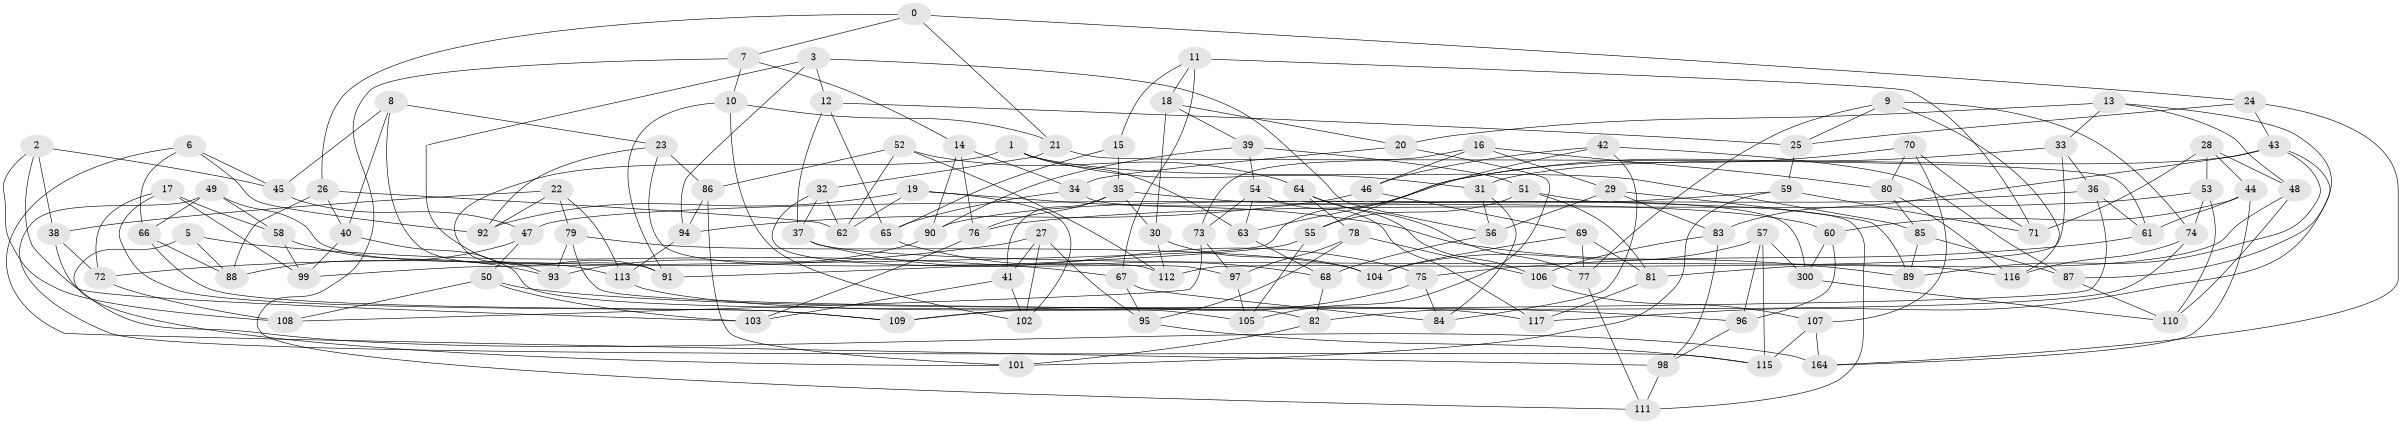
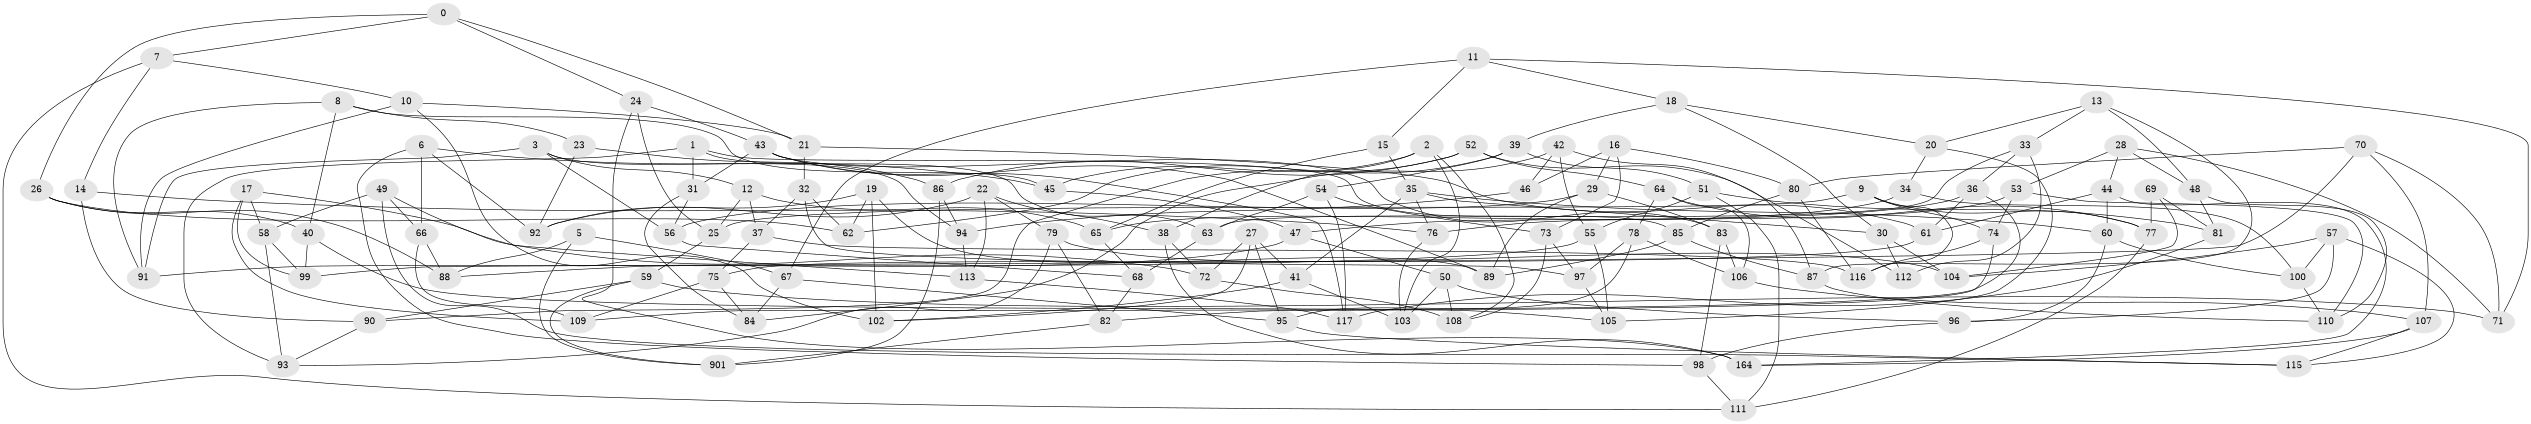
edge "14" -- "34": removed
edge "46" -- "69": removed
edge "23" -- "112": removed
node "300": label "300" -> "100"
node "101": label "101" -> "901"
